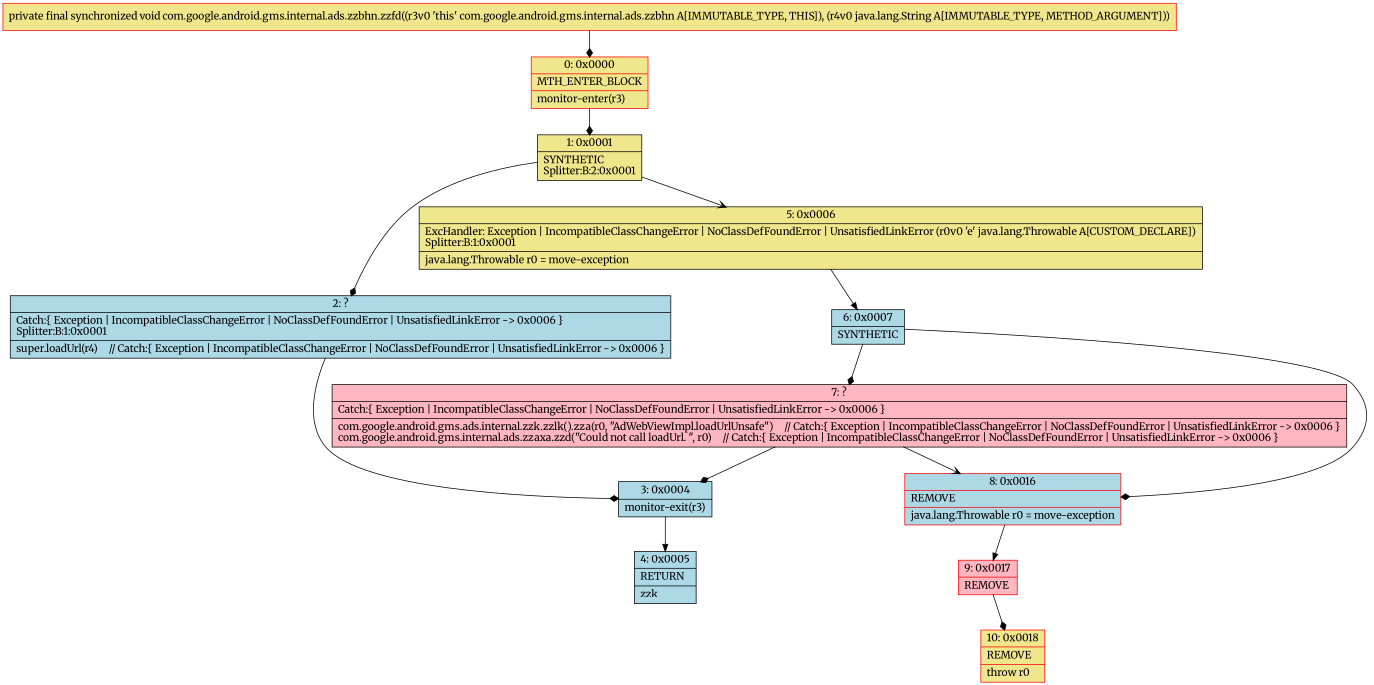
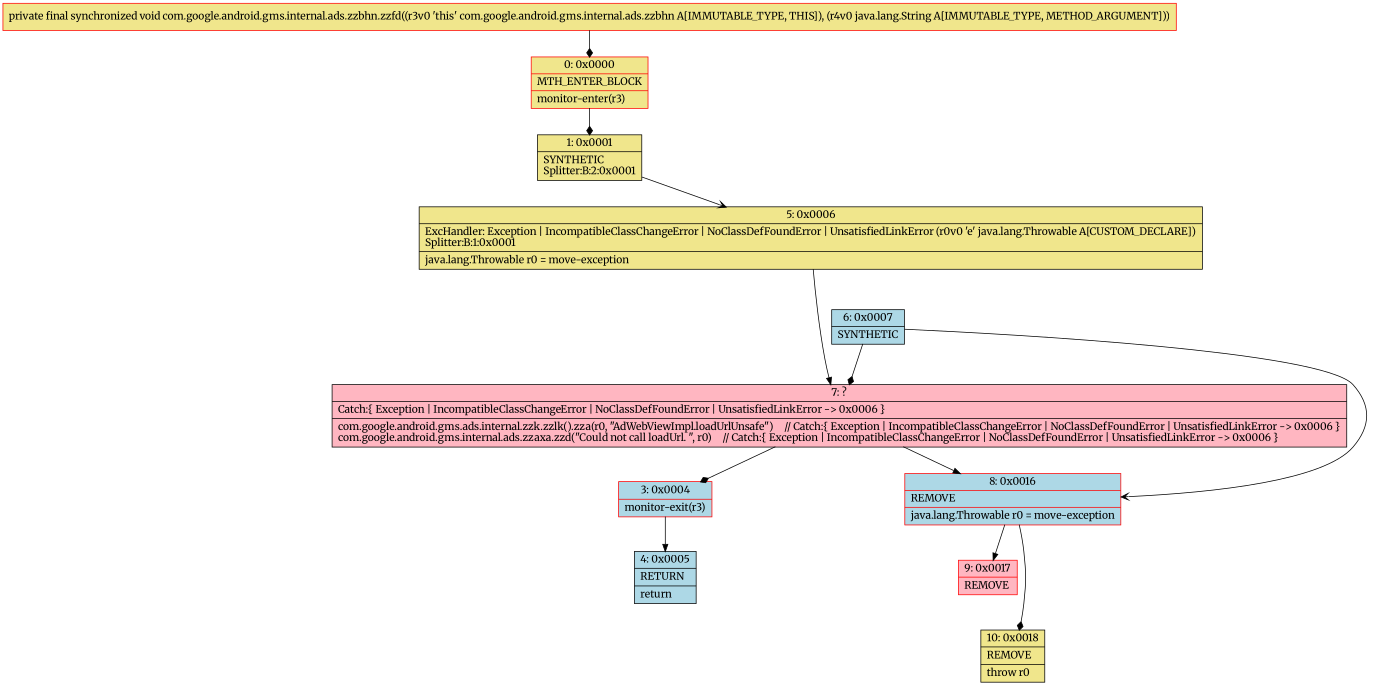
edge "5: 0x0006" -> "6: 0x0007": now "5: 0x0006" -> "7: ?"
node "2: ?": removed
edge "6: 0x0007" -> "8: 0x0016": arrowhead diamond -> vee
edge "7: ?" -> "8: 0x0016": arrowhead vee -> normal
node "3: 0x0004": color black -> red
node "4: 0x0005": text "zzk" -> "return"
edge "9: 0x0017" -> "10: 0x0018": now "8: 0x0016" -> "10: 0x0018"
node "10: 0x0018": color red -> black
